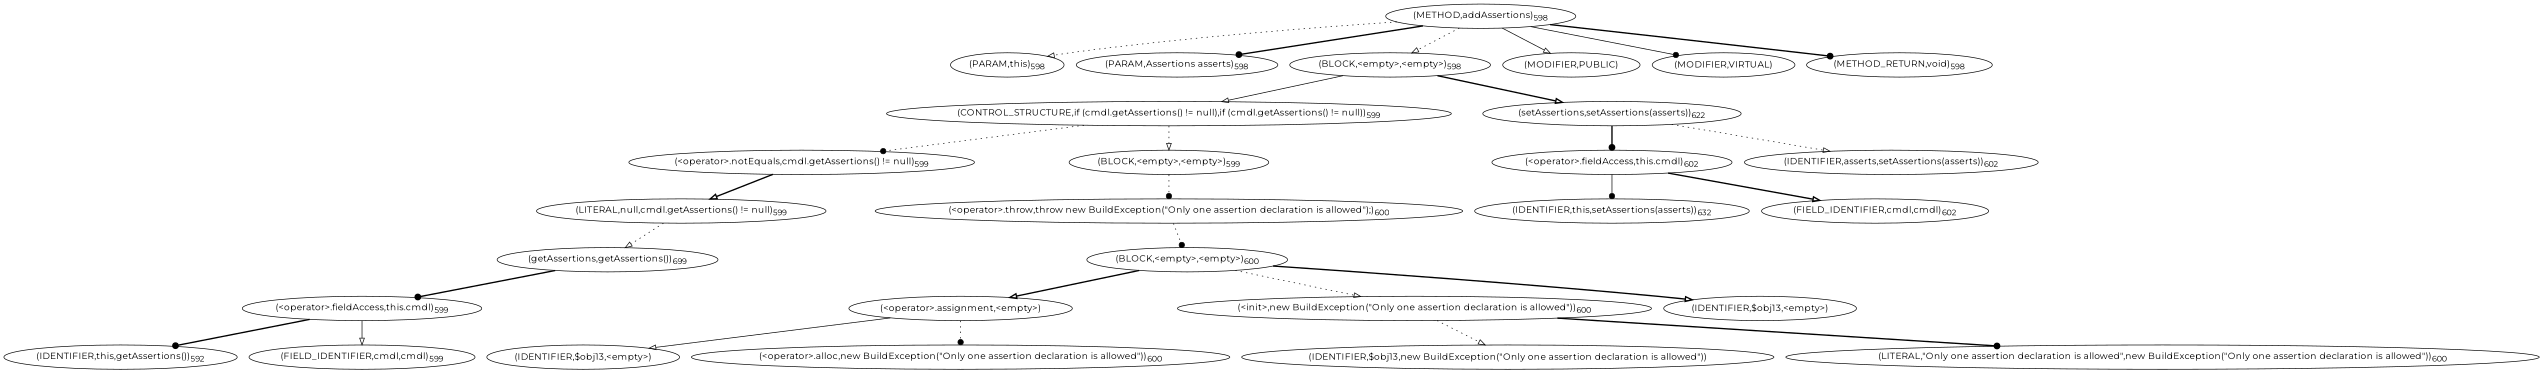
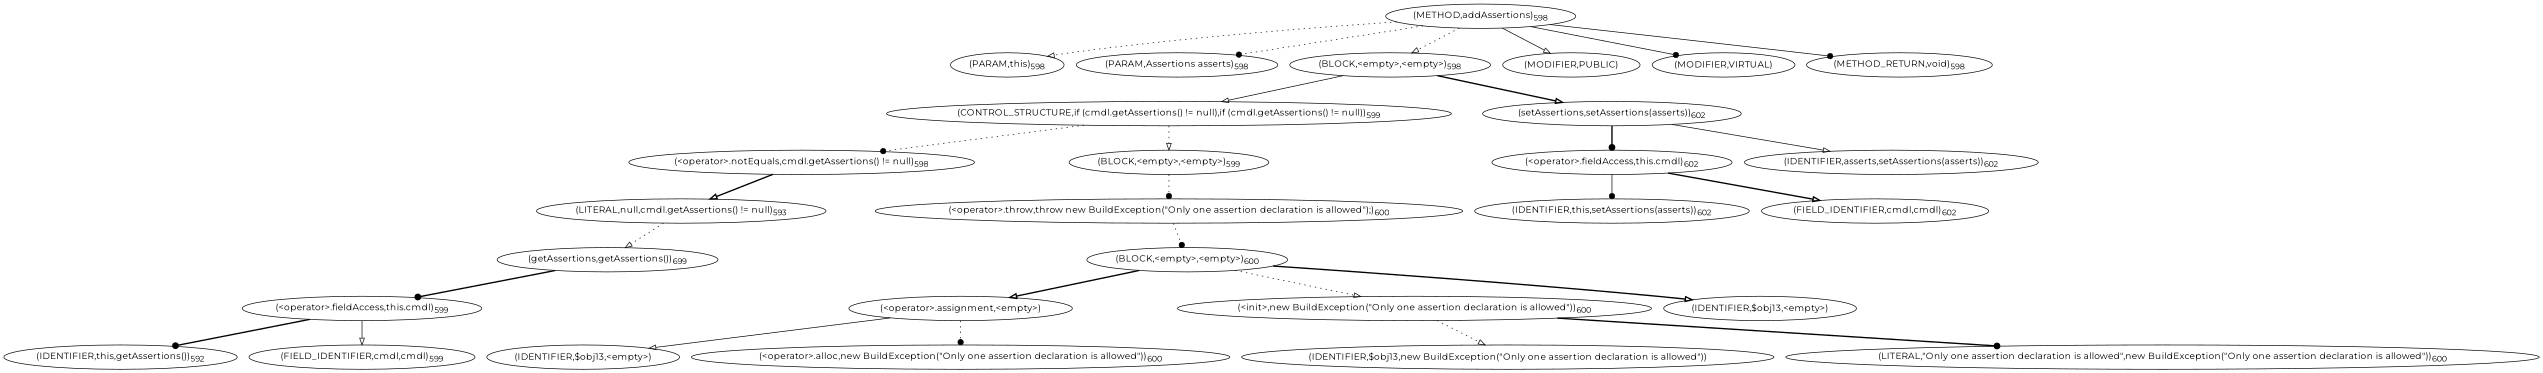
edge "(METHOD,addAssertions)" -> "(PARAM,Assertions asserts)": style bold -> dotted
edge "(METHOD,addAssertions)" -> "(METHOD_RETURN,void)": style bold -> solid
node "(setAssertions,setAssertions(asserts))": text "622" -> "602"
edge "(setAssertions,setAssertions(asserts))" -> "(IDENTIFIER,asserts,setAssertions(asserts))": style dotted -> solid
node "(<operator>.notEquals,cmdl.getAssertions() != null)": text "599" -> "598"
node "(LITERAL,null,cmdl.getAssertions() != null)": text "599" -> "593"
node "(IDENTIFIER,this,setAssertions(asserts))": text "632" -> "602"
